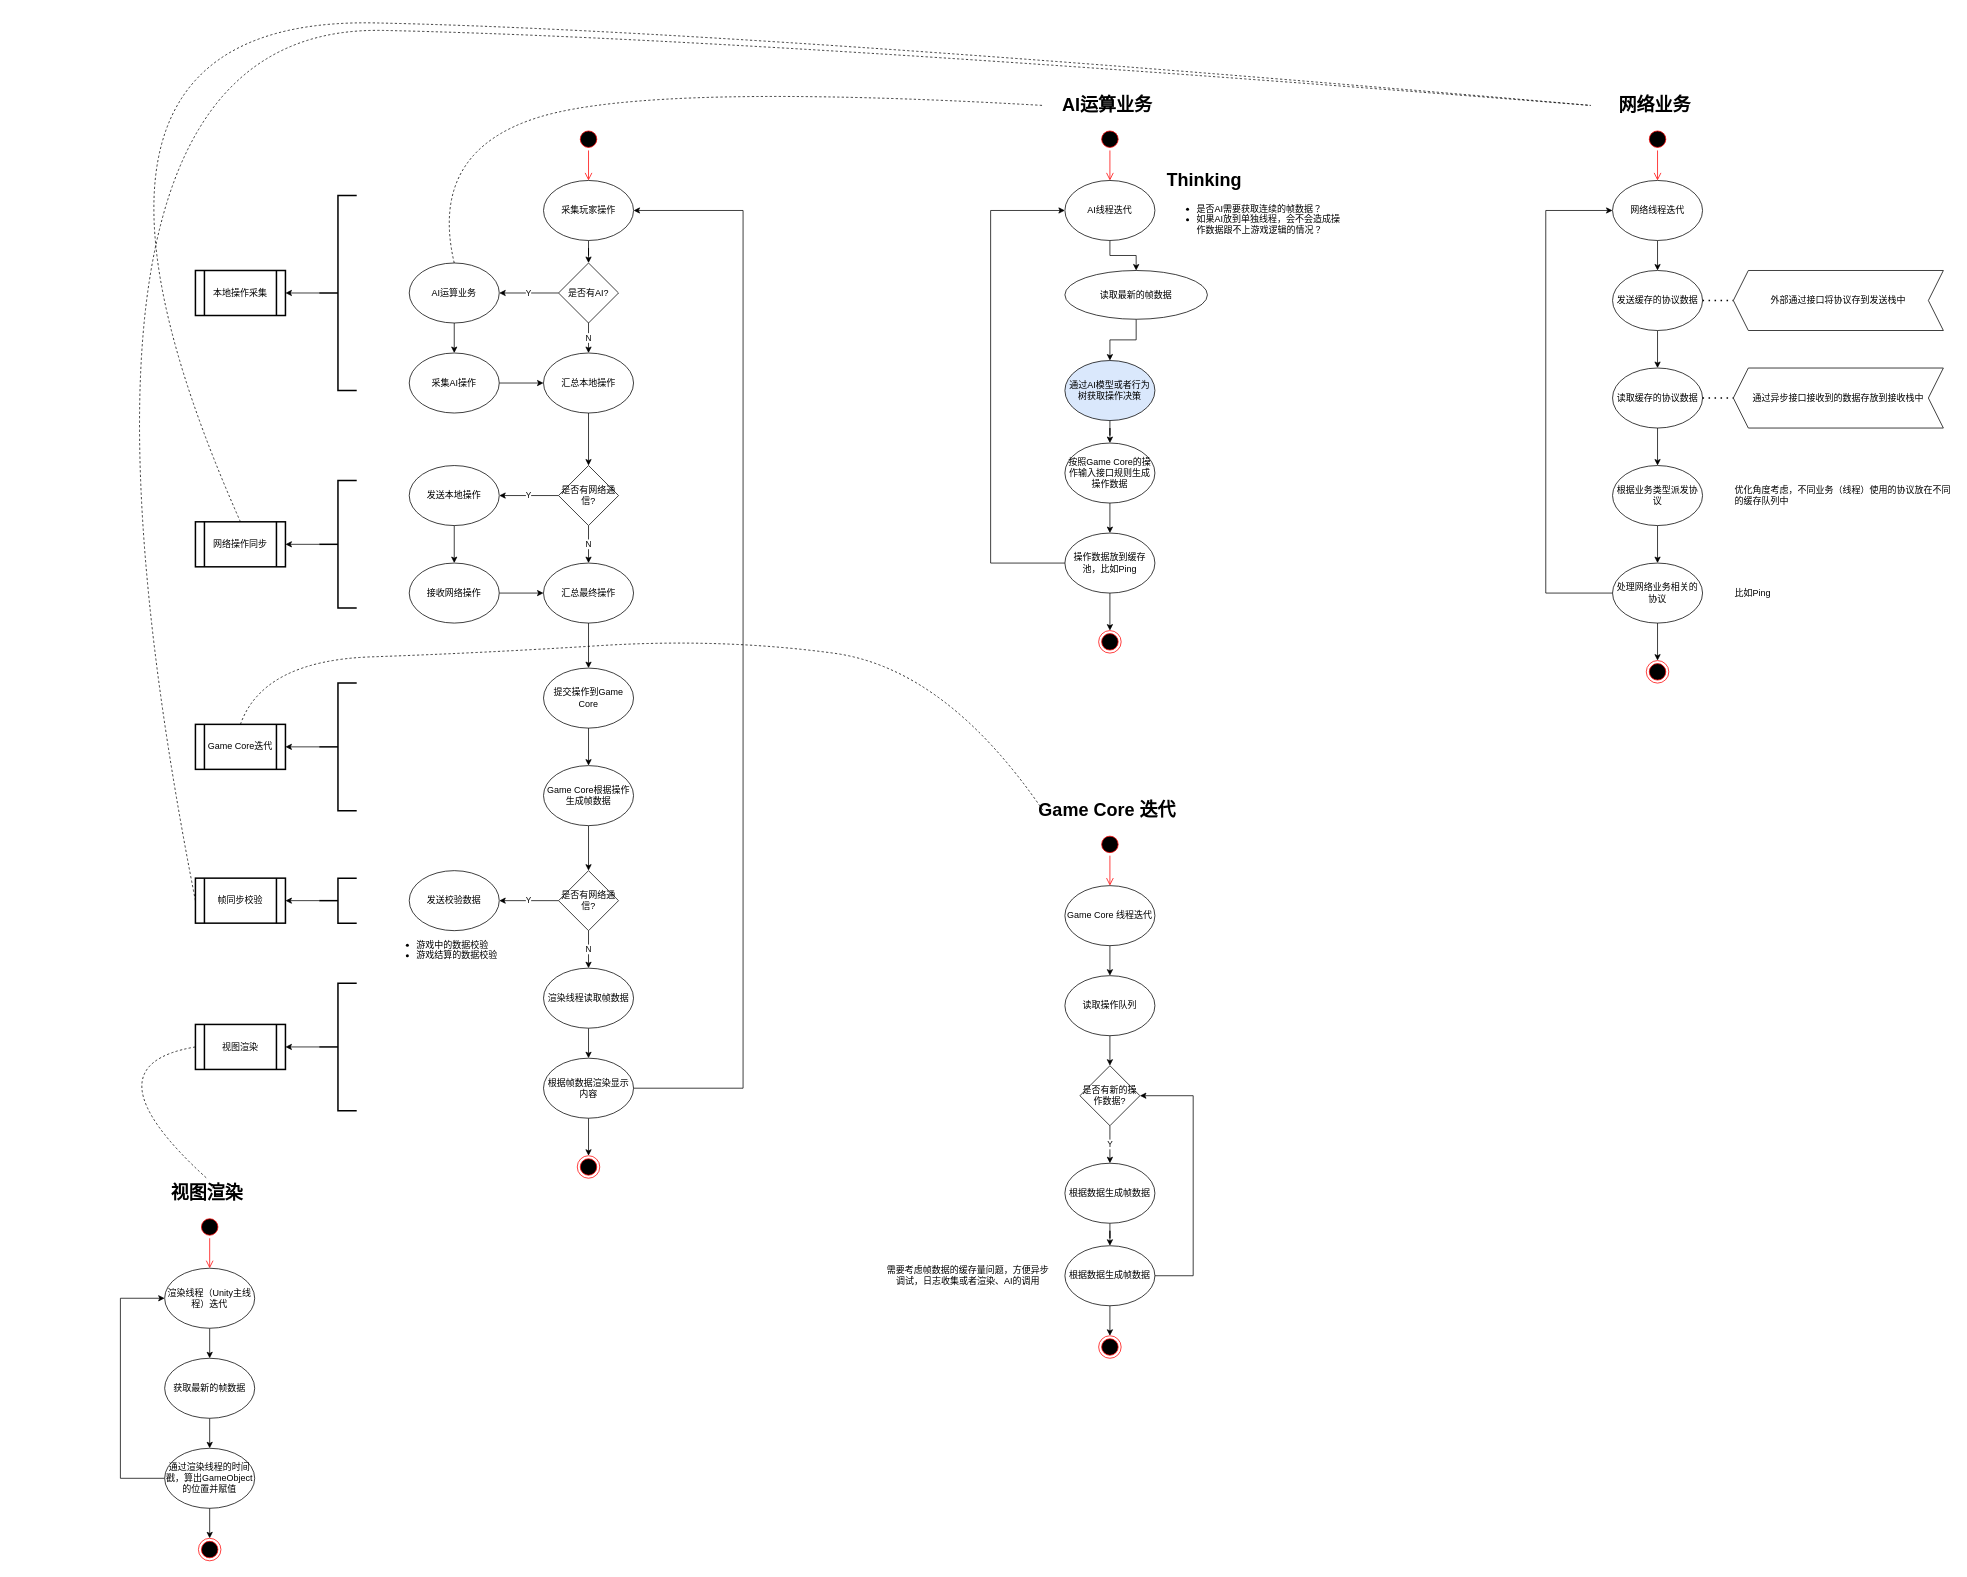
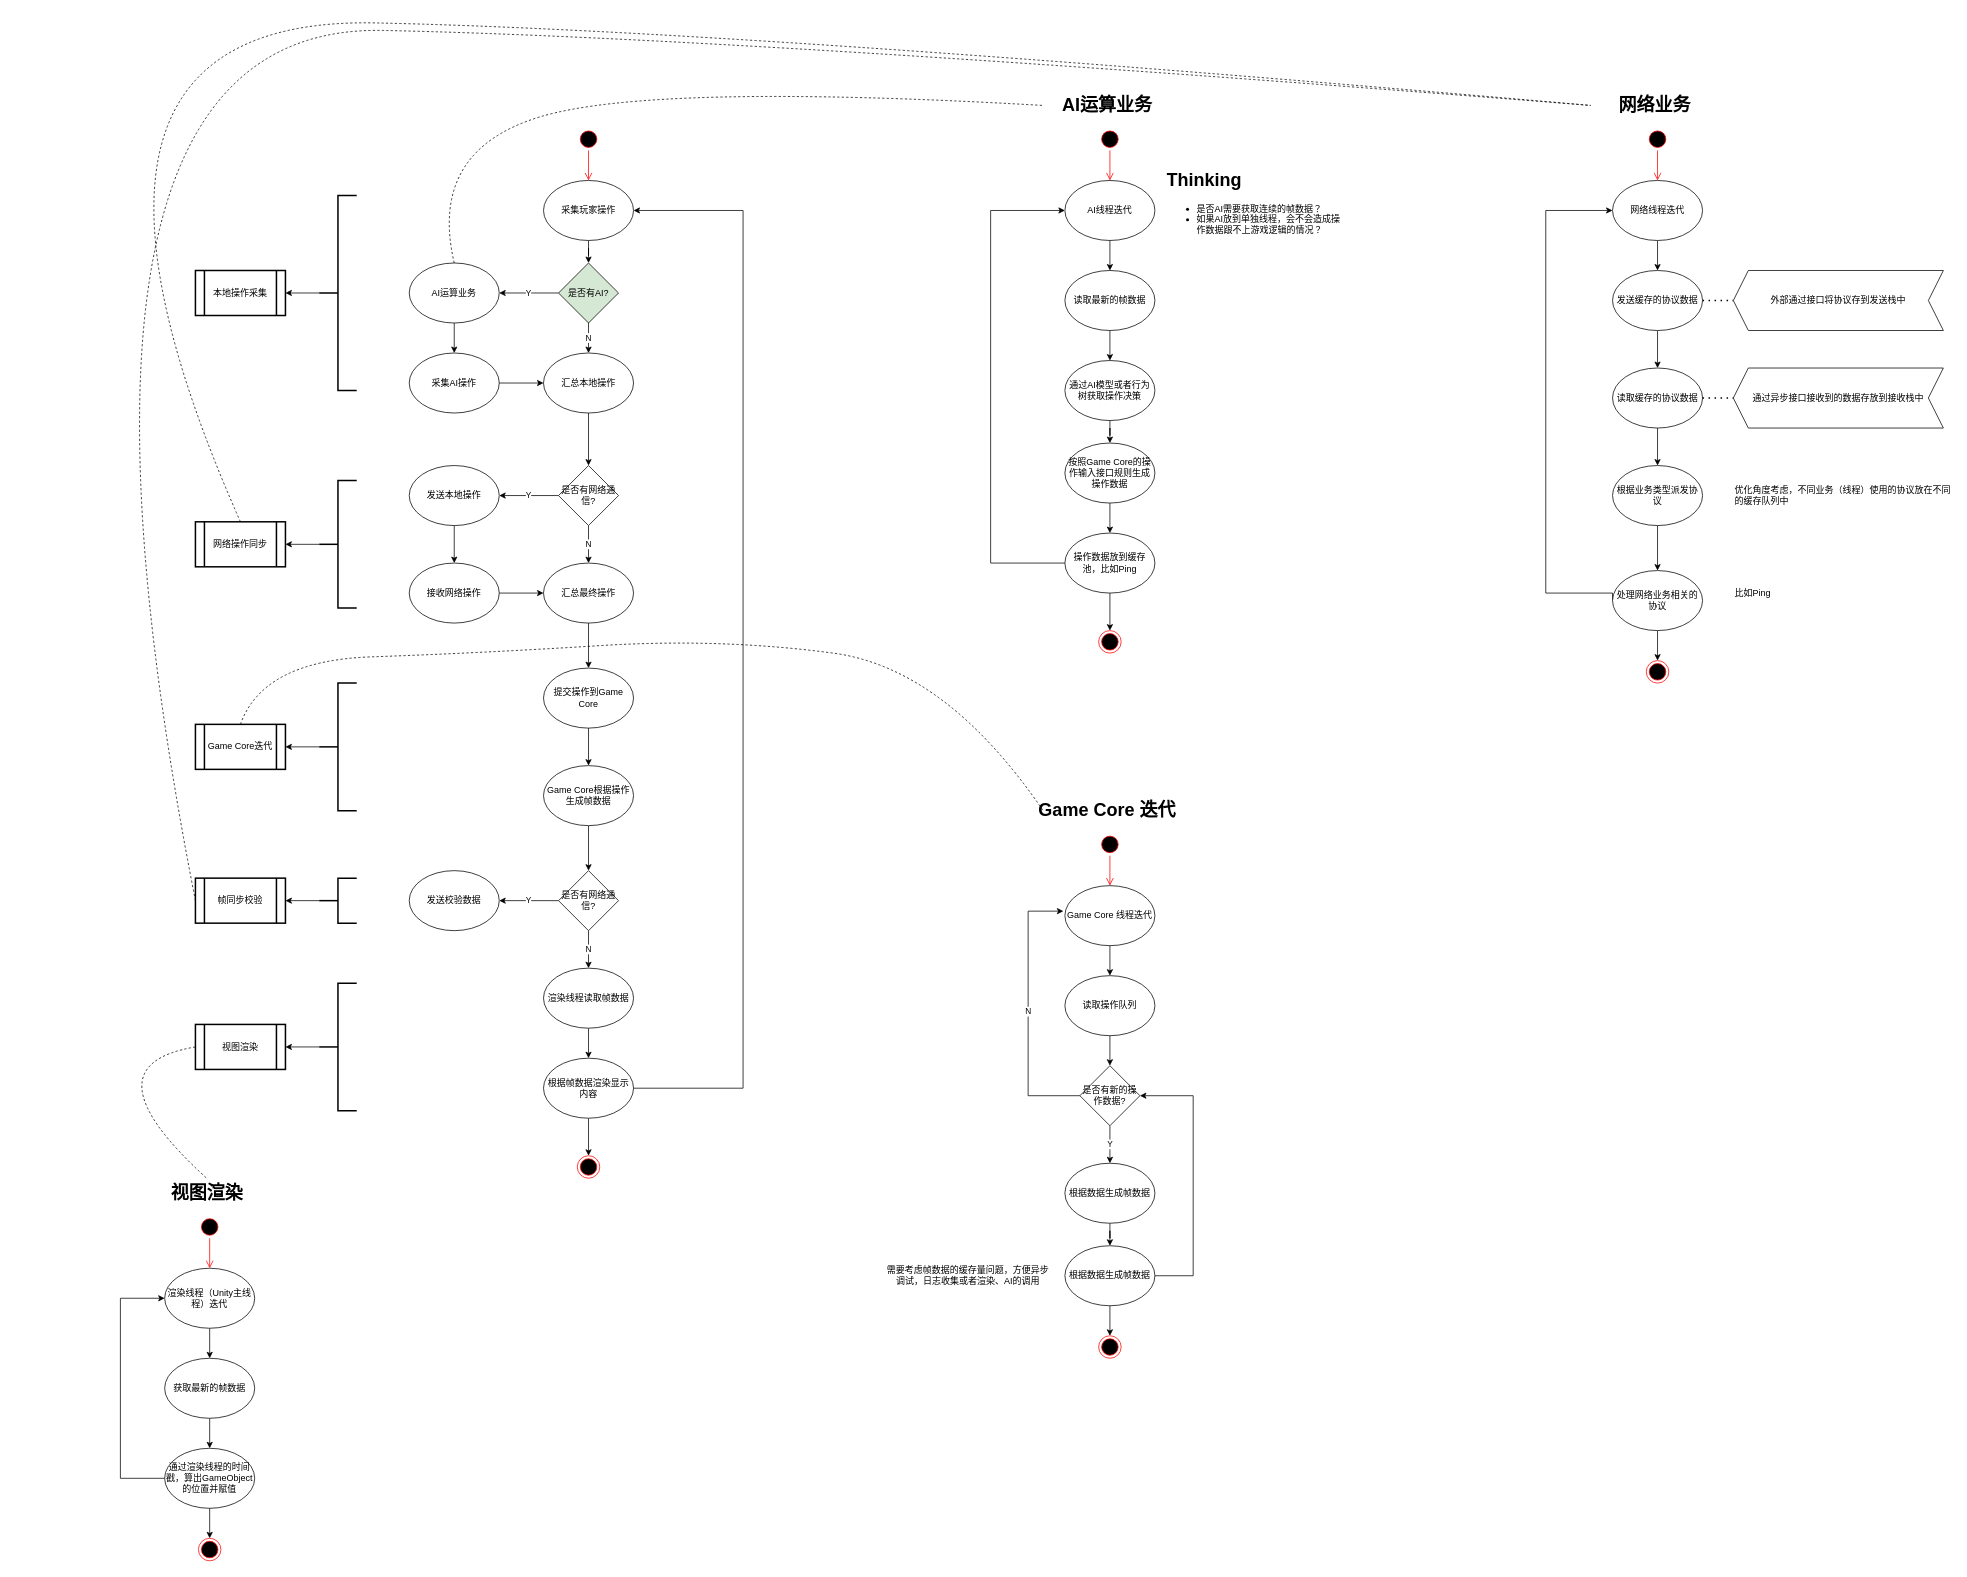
node "是否有AI?": fillcolor #ffffff -> #d5e8d4
node "读取最新的帧数据": size 143x49 -> 90x60
node "通过AI模型或者行为树获取操作决策": fillcolor #dae8fc -> #ffffff
node "处理网络业务相关的协议": moved (1657, 593) -> (1657, 600)
node "游戏中的数据校验 游戏结算的数据校验": removed
edge "是否有新的操作数据?" -> "Game Core 线程迭代": added, label "N"
